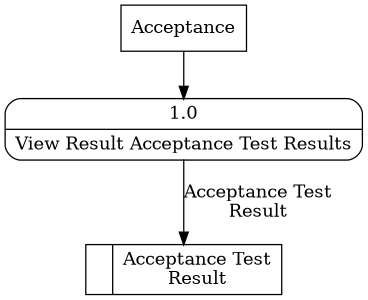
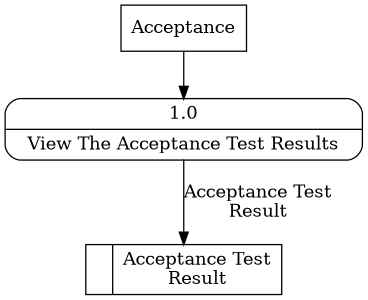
node "1.0": text "View Result Acceptance Test Results" -> "View The Acceptance Test Results"
